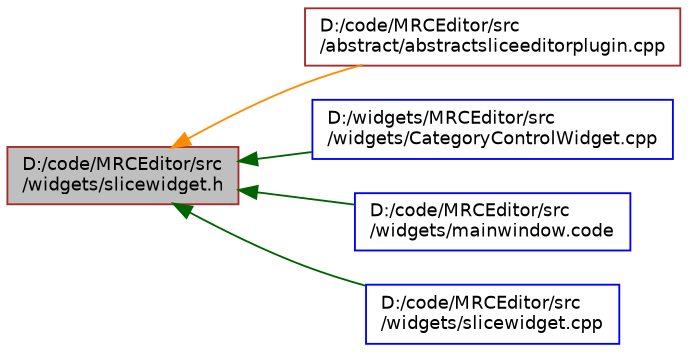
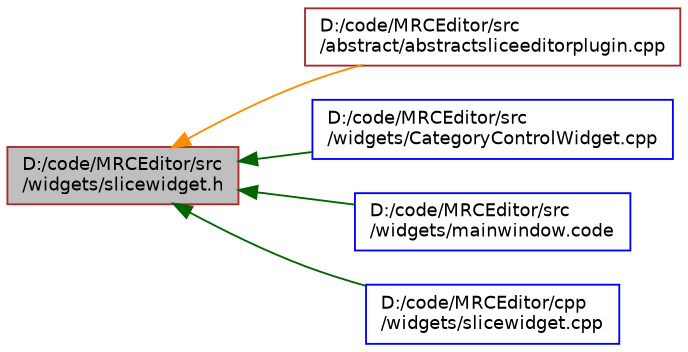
node "D:/widgets/MRCEditor/src /widgets/CategoryControlWidget.cpp": label "D:/widgets/MRCEditor/src /widgets/CategoryControlWidget.cpp" -> "D:/code/MRCEditor/src /widgets/CategoryControlWidget.cpp"
node "D:/code/MRCEditor/src /widgets/slicewidget.cpp": label "D:/code/MRCEditor/src /widgets/slicewidget.cpp" -> "D:/code/MRCEditor/cpp /widgets/slicewidget.cpp"
